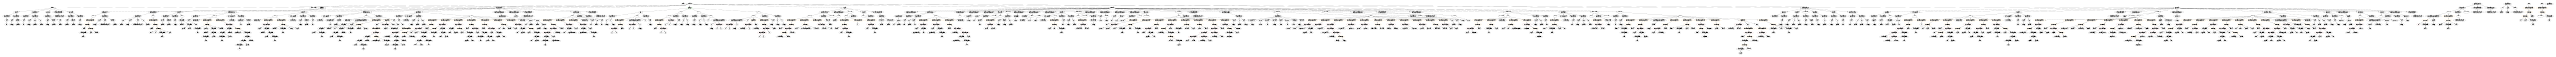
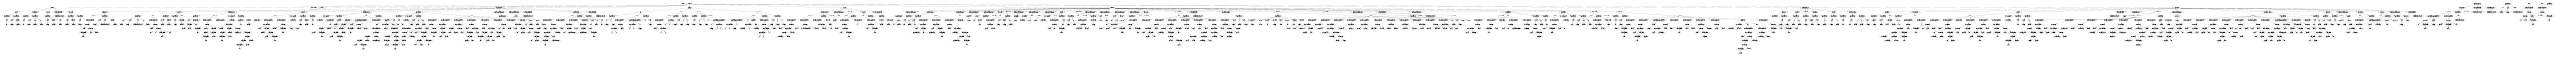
node "SafeERC20": label "SafeERC20" -> "None20"
node "safeTransferFrom": removed
node "newSellPrice": label "newSellPrice" -> "transferEther"
